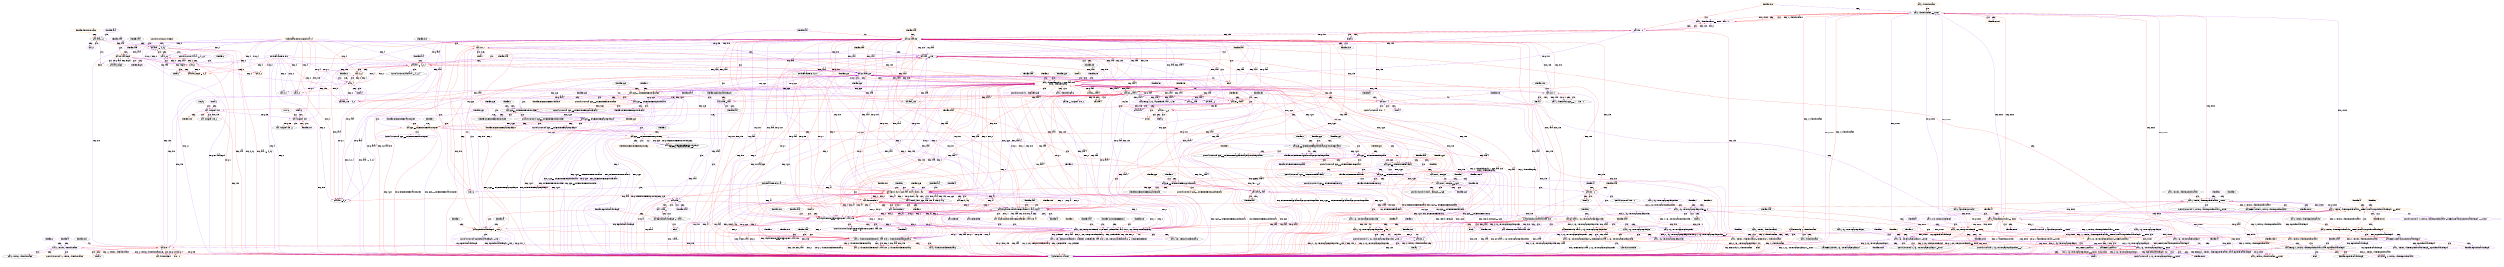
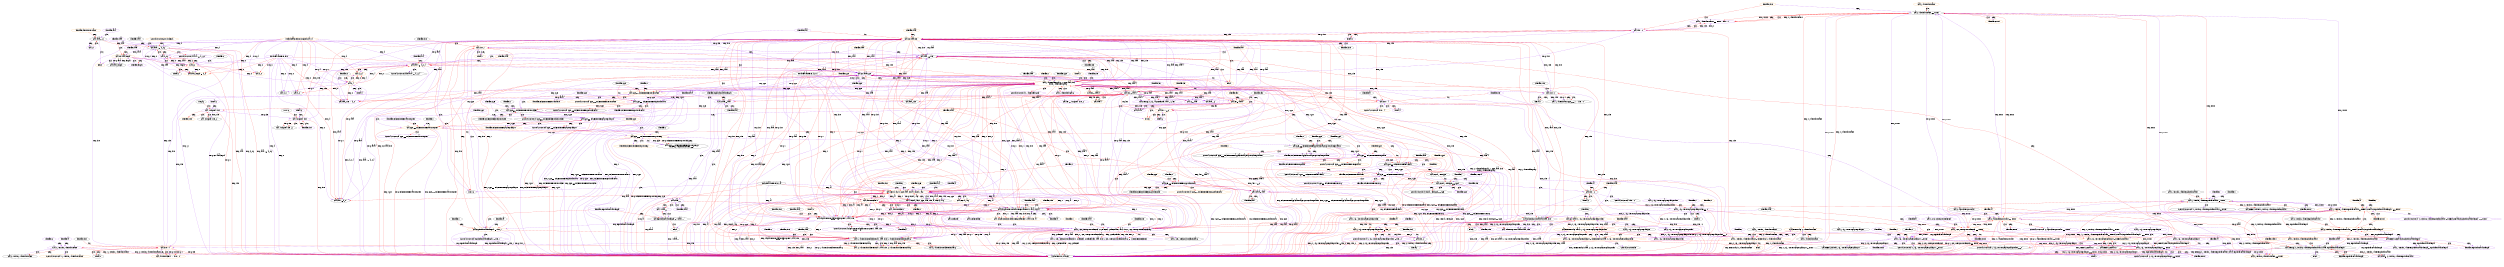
node "(Identifier,SSL_TLSEXT_ERR_OK)": removed
edge "(Call,s->alpn_client_proto_list == NULL)" -> "(ControlStructure,if (s->alpn_client_proto_list == NULL))": label "DDG: s" -> "AST: "
